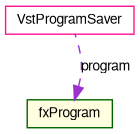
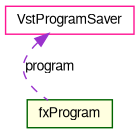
edge "VstProgramSaver" -> "fxProgram": reversed
